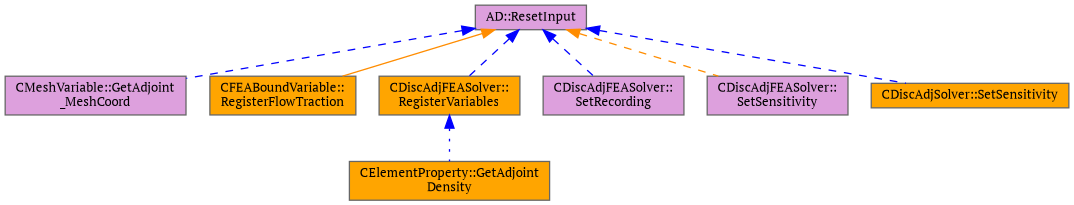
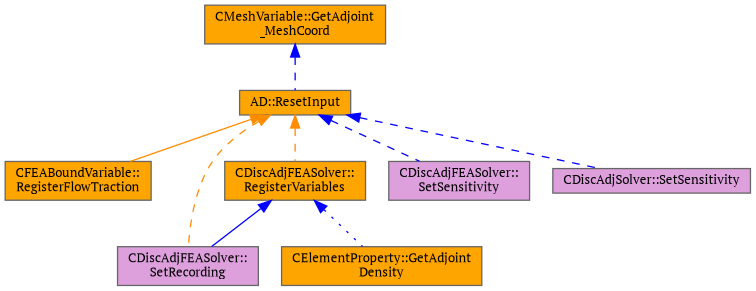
node "AD::ResetInput": fillcolor plum -> orange
edge "CMeshVariable::GetAdjoint _MeshCoord" -> "AD::ResetInput": reversed
edge "CDiscAdjFEASolver:: SetSensitivity" -> "AD::ResetInput": color darkorange -> blue
edge "CDiscAdjFEASolver:: RegisterVariables" -> "AD::ResetInput": color blue -> darkorange
edge "CDiscAdjFEASolver:: SetRecording" -> "AD::ResetInput": color blue -> darkorange
node "CMeshVariable::GetAdjoint _MeshCoord": fillcolor plum -> orange
node "CDiscAdjSolver::SetSensitivity": fillcolor orange -> plum
edge "CDiscAdjFEASolver:: SetRecording" -> "CDiscAdjFEASolver:: RegisterVariables": added
